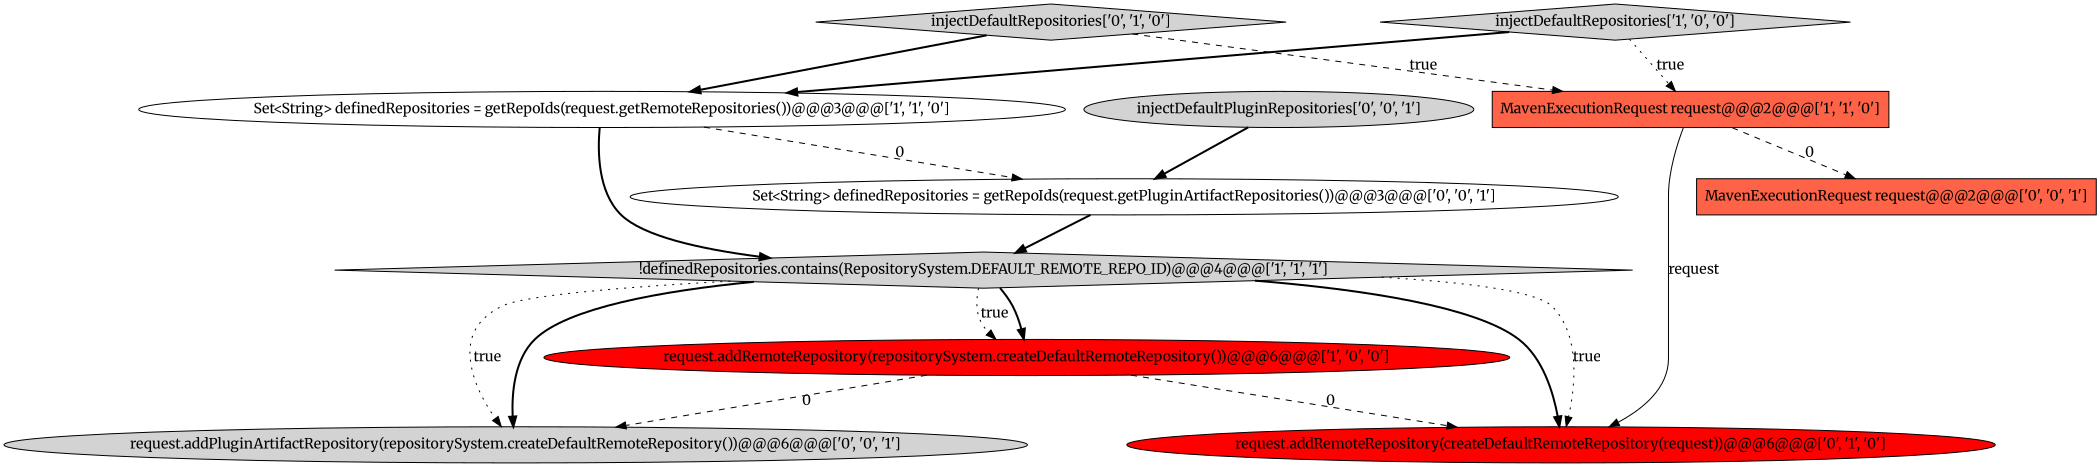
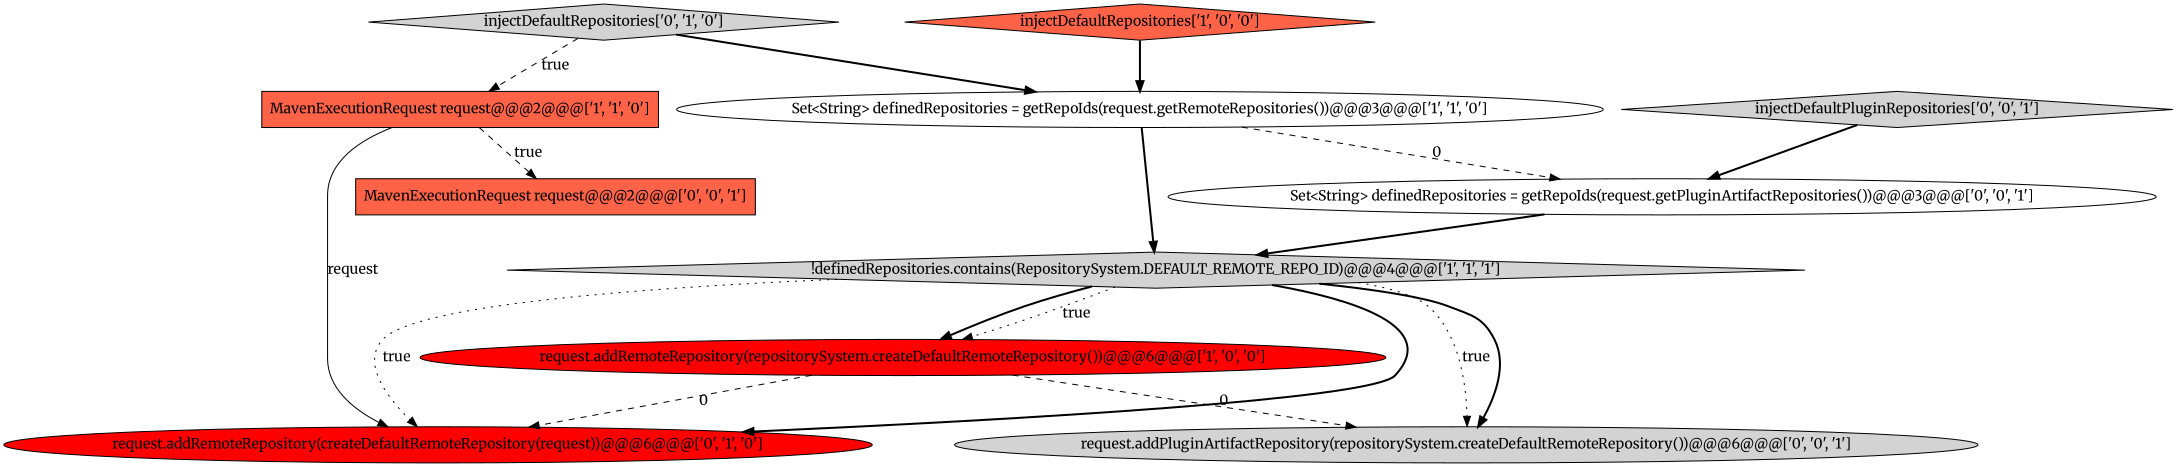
node "injectDefaultRepositories['1', '0', '0']": fillcolor lightgray -> tomato
edge "injectDefaultRepositories['1', '0', '0']" -> "MavenExecutionRequest request@@@2@@@['1', '1', '0']": removed, label "true"
node "injectDefaultPluginRepositories['0', '0', '1']": shape ellipse -> diamond
edge "MavenExecutionRequest request@@@2@@@['1', '1', '0']" -> "MavenExecutionRequest request@@@2@@@['0', '0', '1']": label "0" -> "true"
